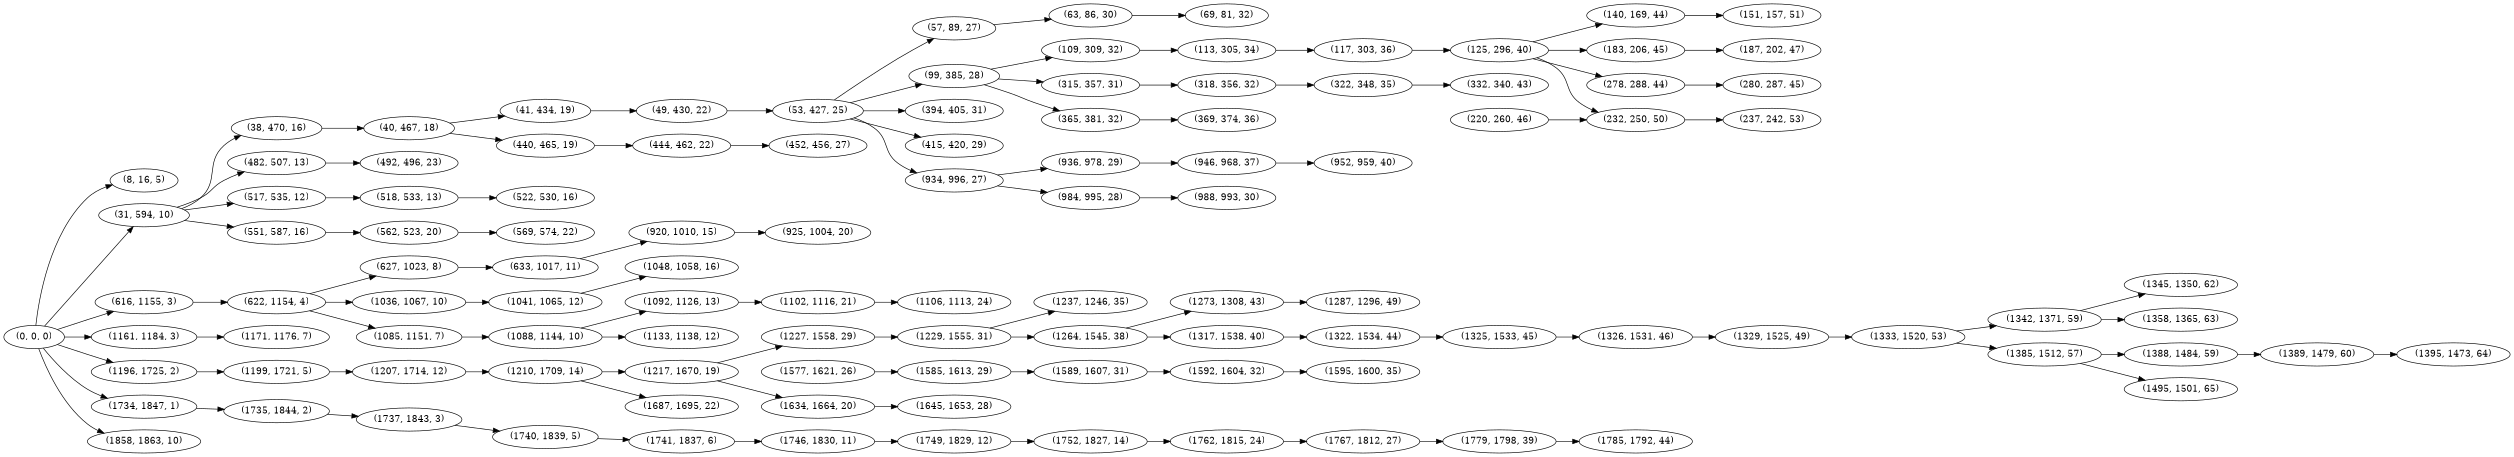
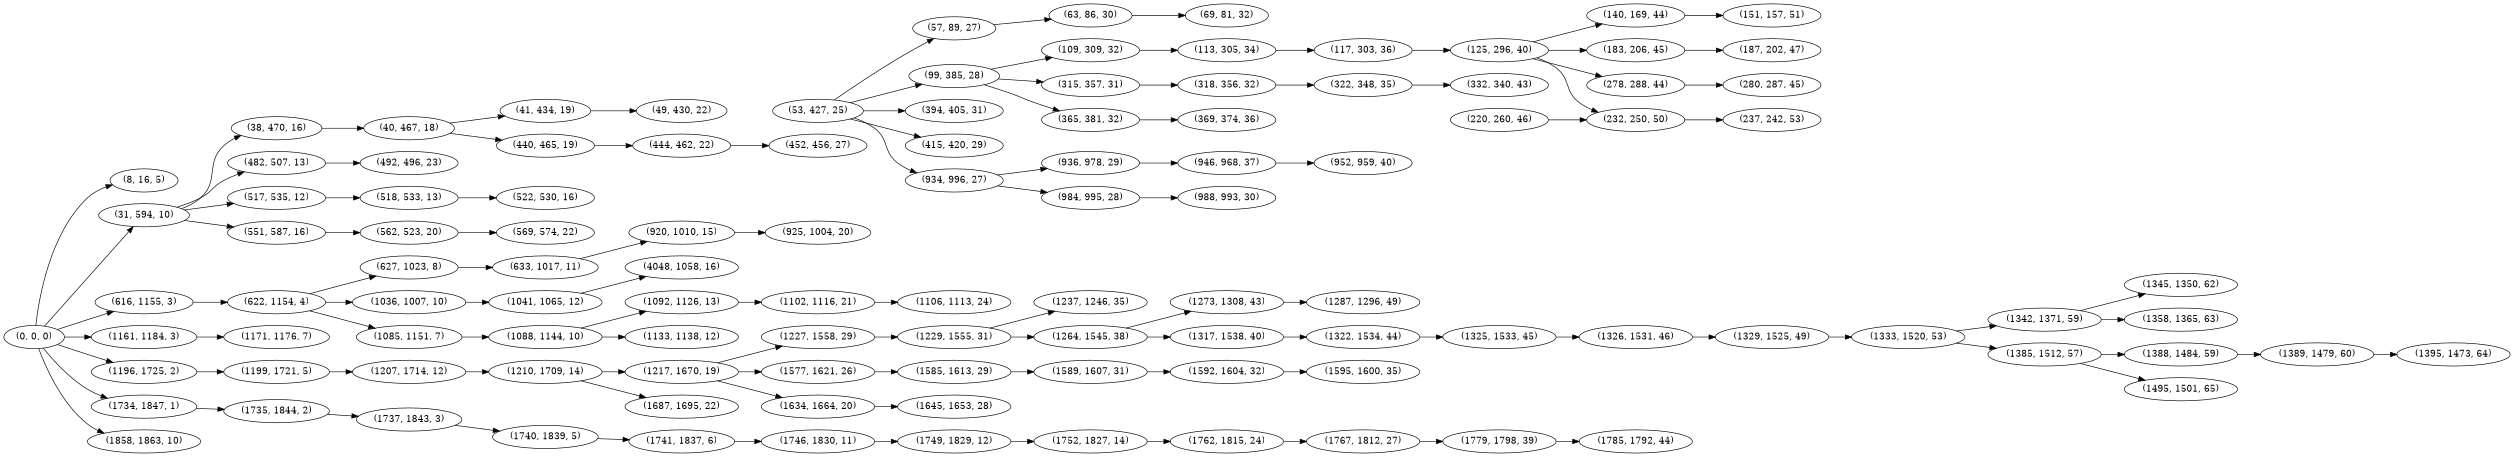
edge "(49, 430, 22)" -> "(53, 427, 25)": removed
node "(1048, 1058, 16)": label "(1048, 1058, 16)" -> "(4048, 1058, 16)"
node "(1036, 1067, 10)": label "(1036, 1067, 10)" -> "(1036, 1007, 10)"
edge "(1217, 1670, 19)" -> "(1577, 1621, 26)": added
